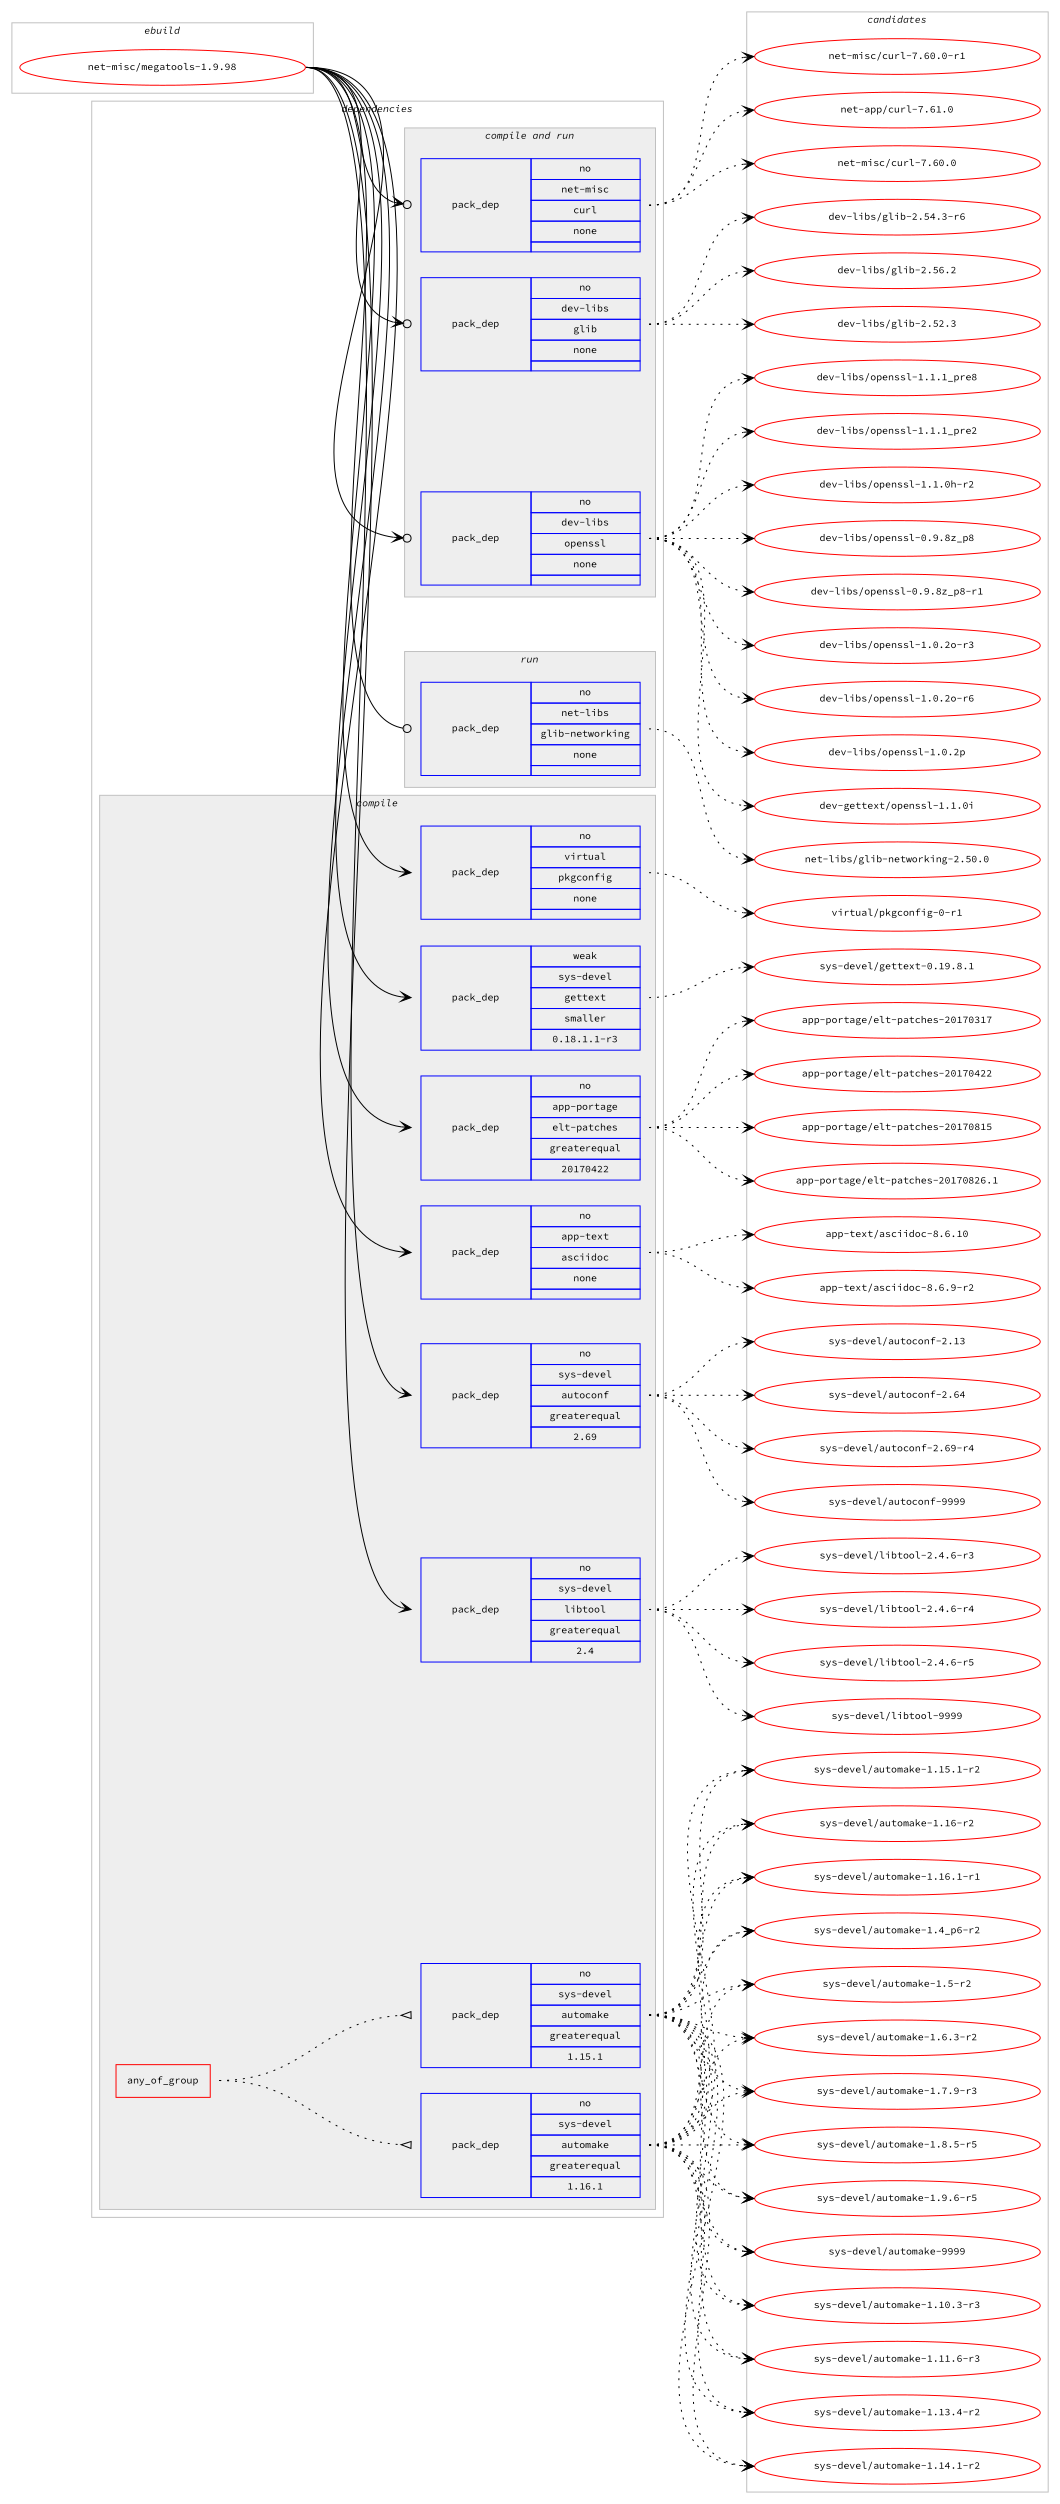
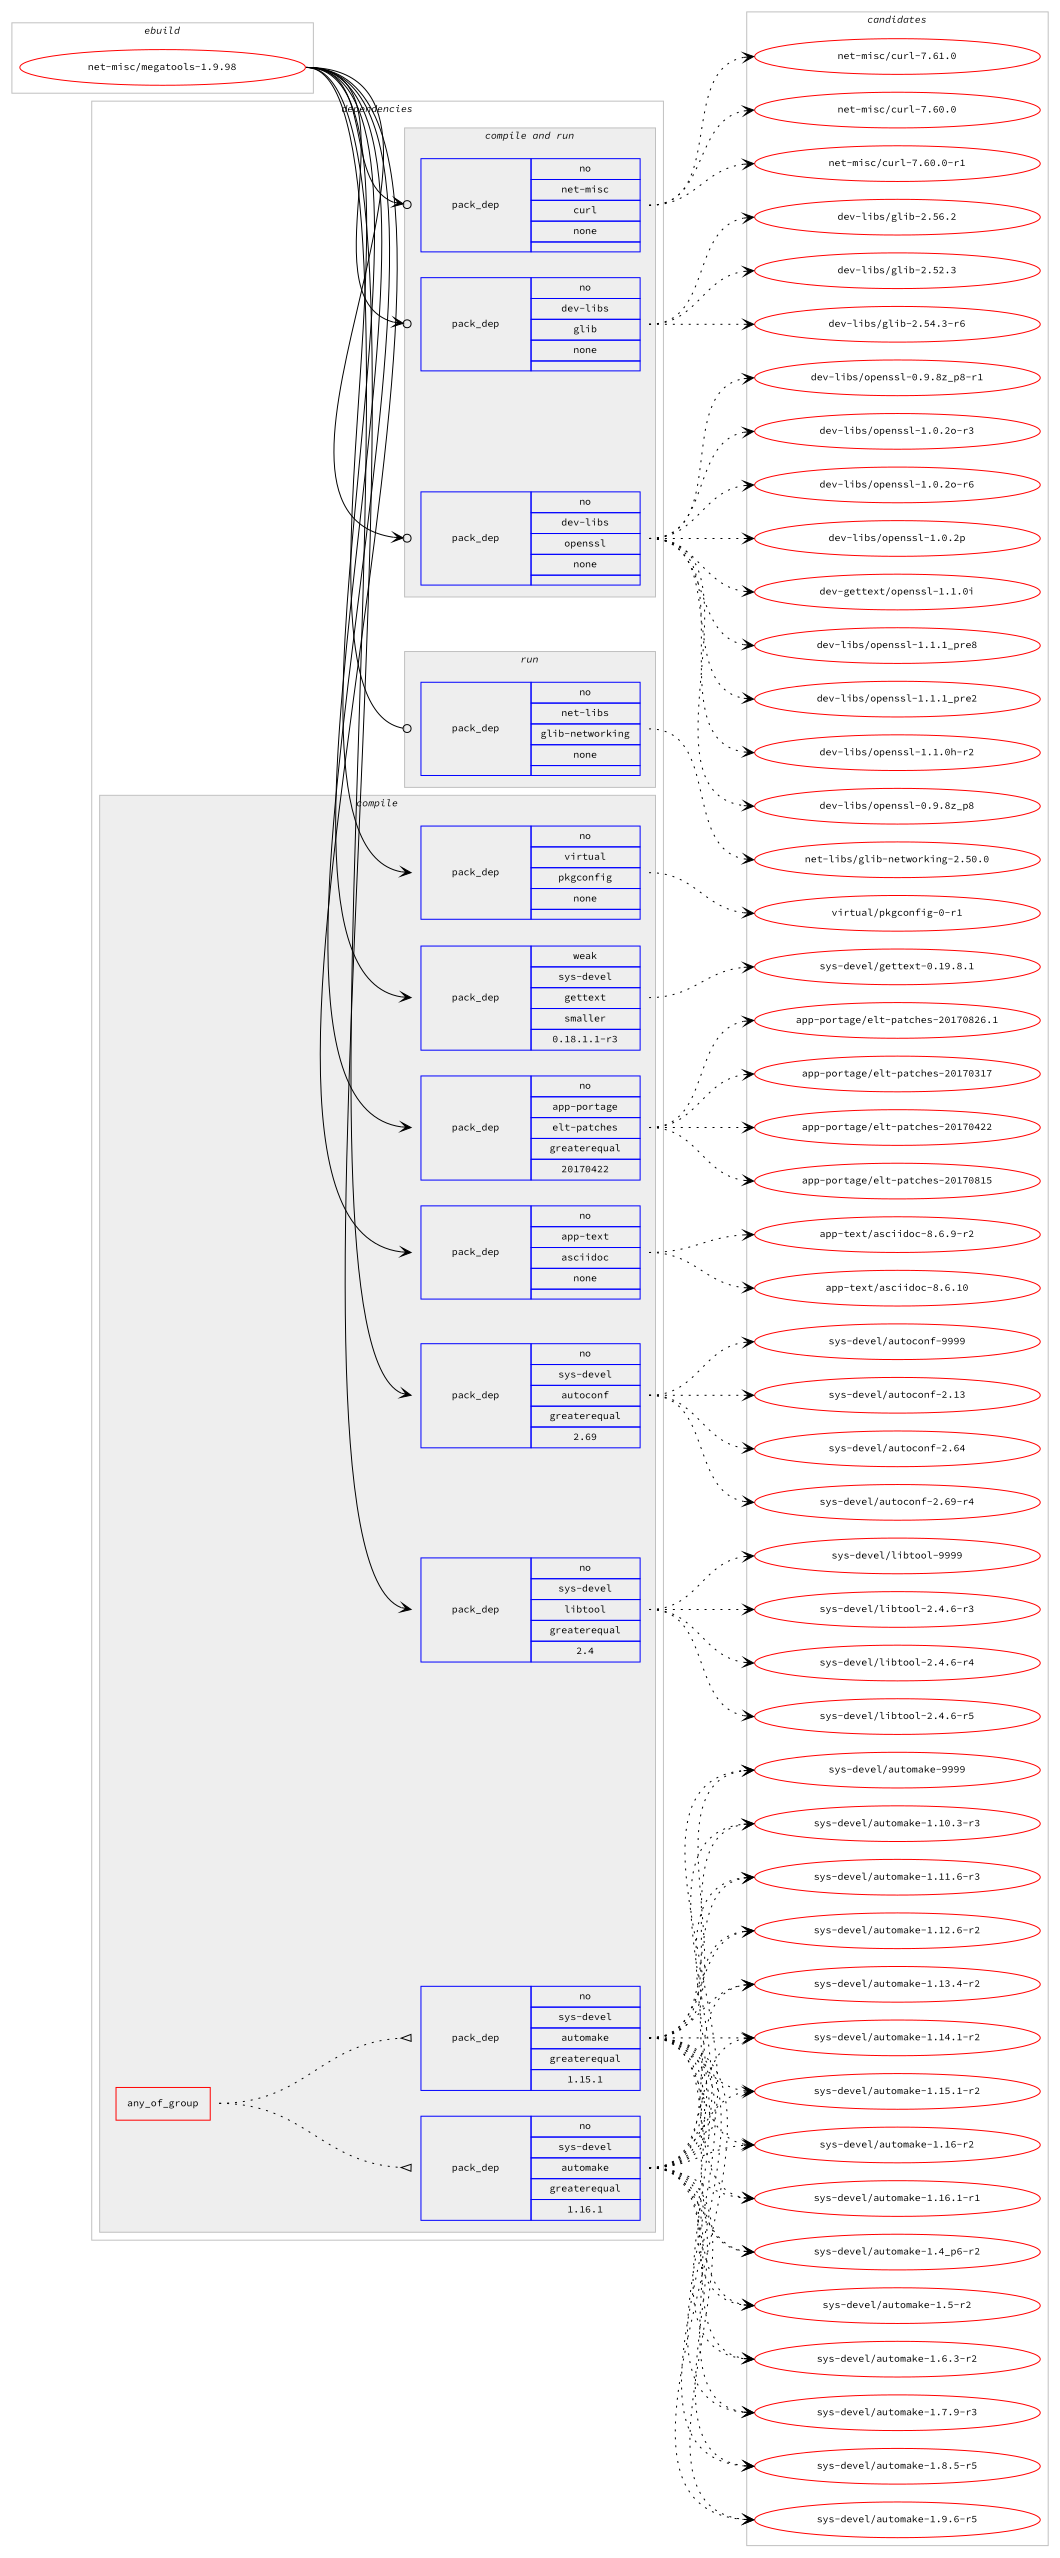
node "net-app/curl-7.61.0": label "net-app/curl-7.61.0" -> "net-misc/curl-7.61.0"
node "sys-devel/automake-1.12.6-r2": added
